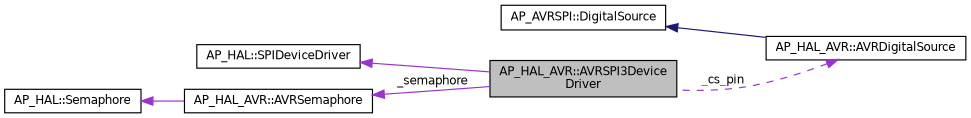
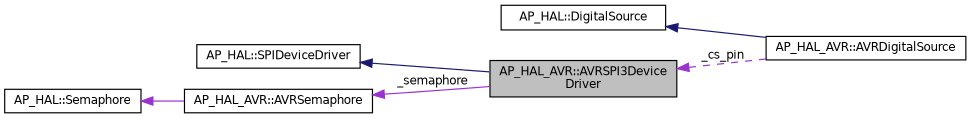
node "AP_AVRSPI::DigitalSource": label "AP_AVRSPI::DigitalSource" -> "AP_HAL::DigitalSource"
edge "AP_HAL_AVR::AVRSPI3Device Driver" -> "AP_HAL::SPIDeviceDriver": color darkorchid3 -> midnightblue
edge "AP_HAL_AVR::AVRSPI3Device Driver" -> "AP_HAL_AVR::AVRDigitalSource": reversed
